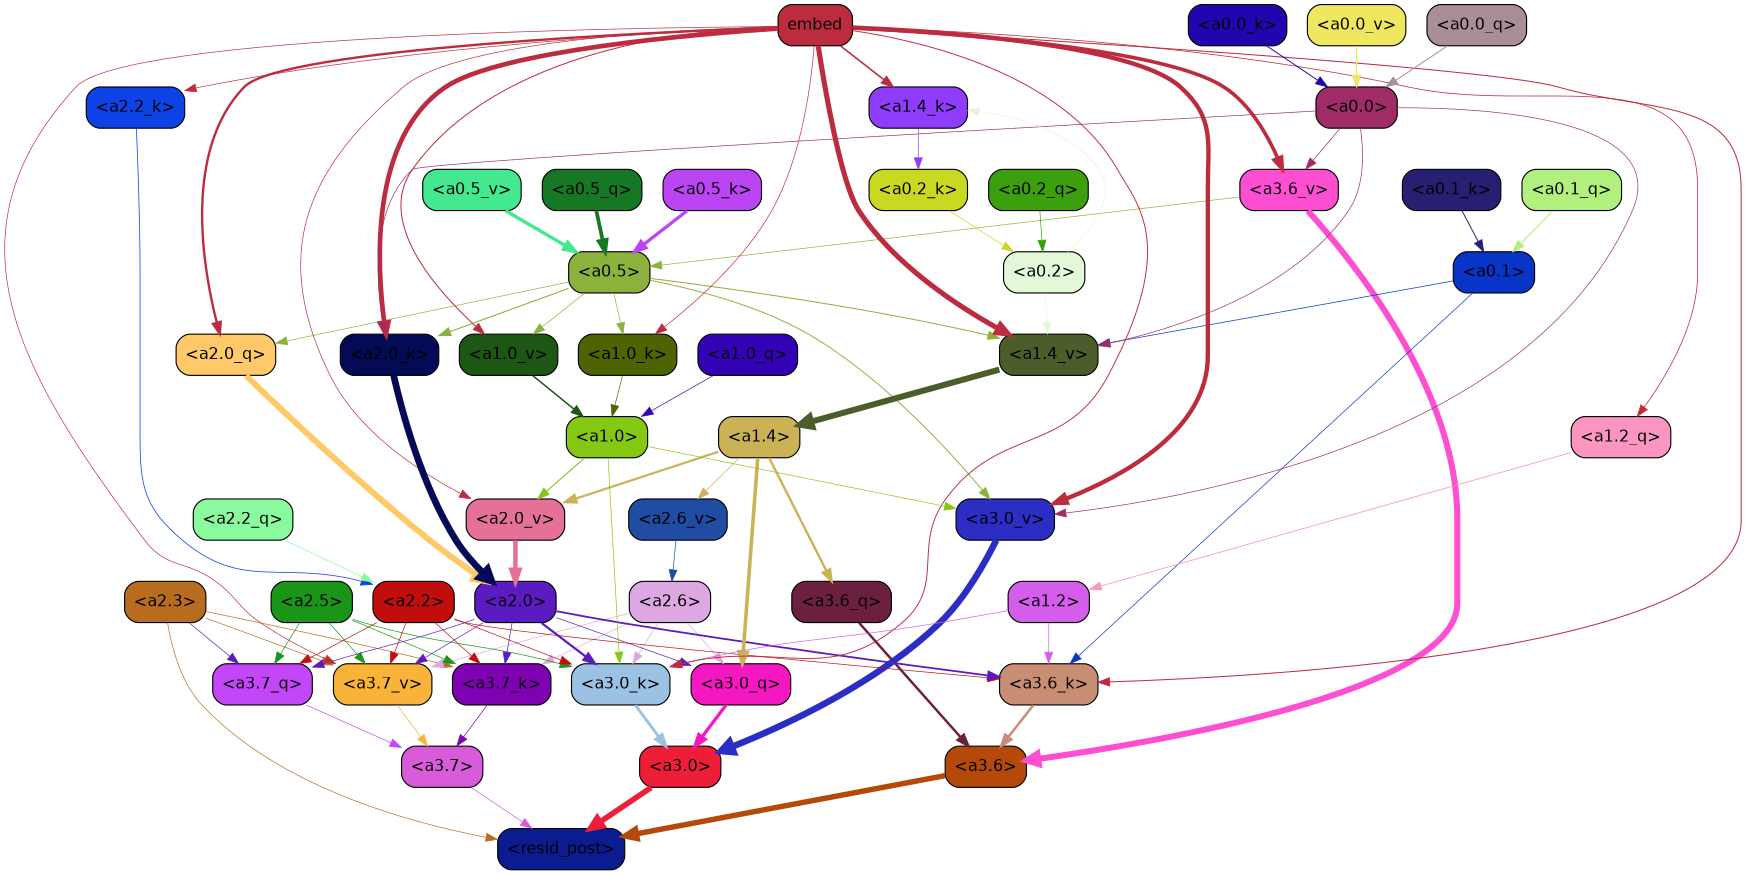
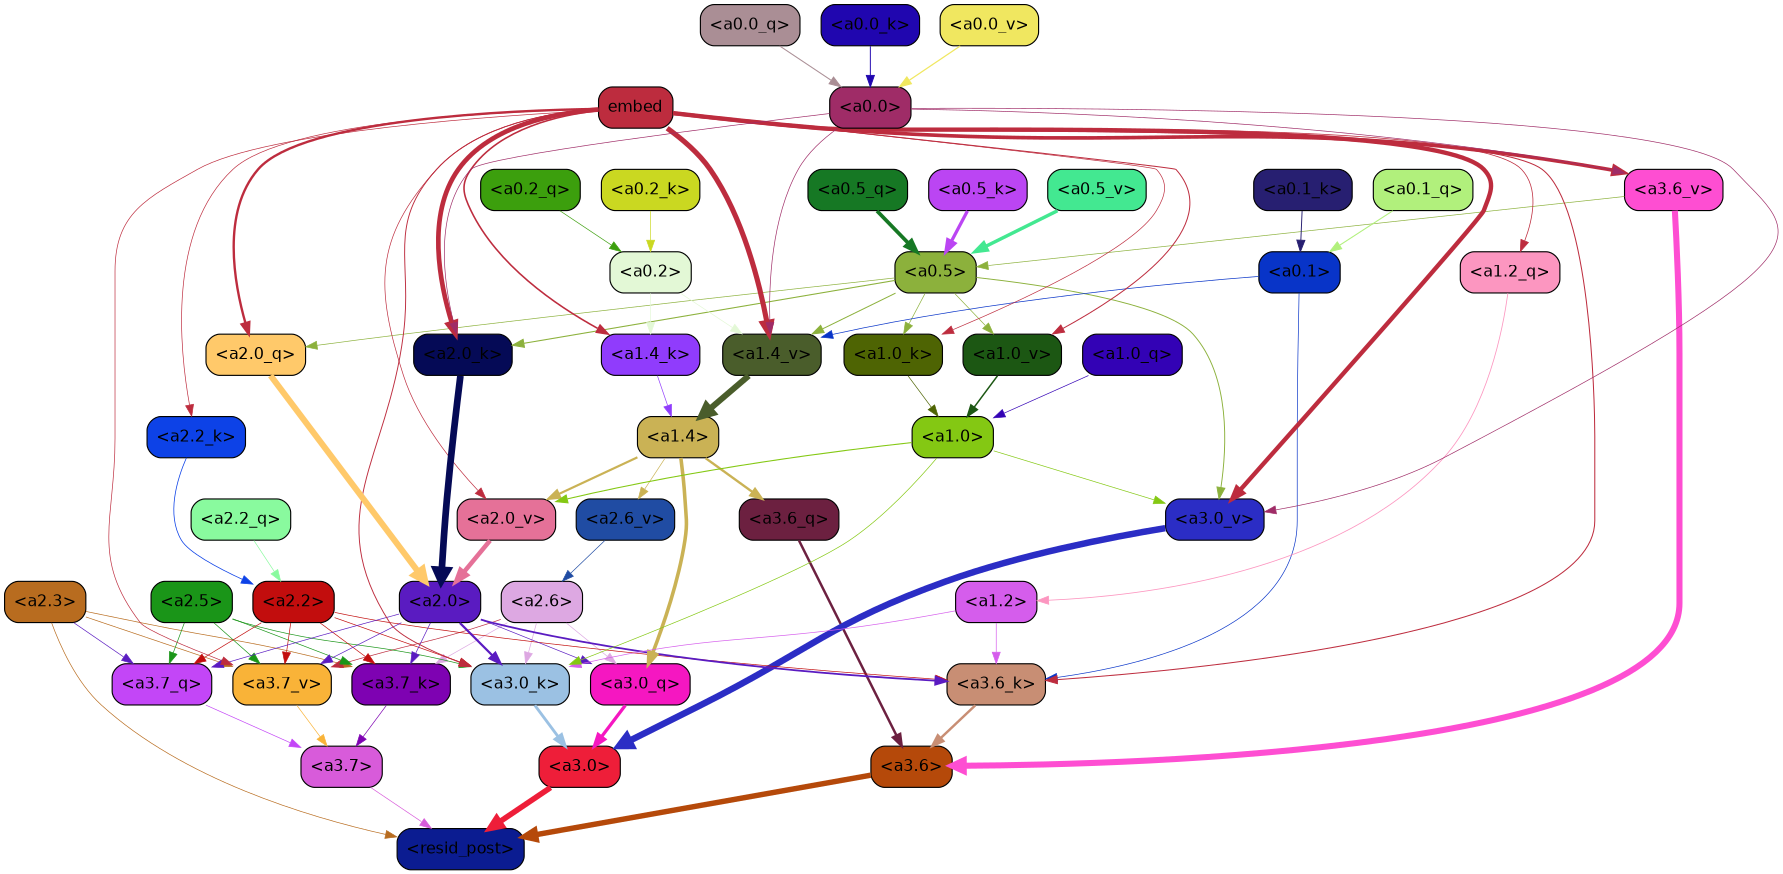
edge "<a1.4_k>" -> "<a0.2_k>": now "<a1.4_k>" -> "<a1.4>"
edge "<a2.6>" -> "<a3.7_v>": color #dda8e2 -> #bd2c3e
